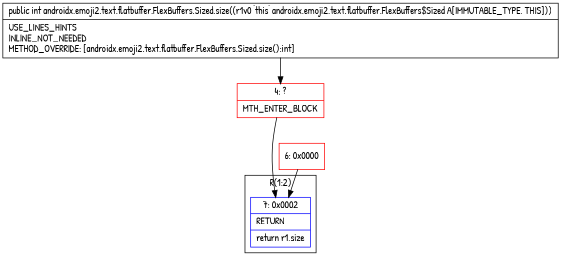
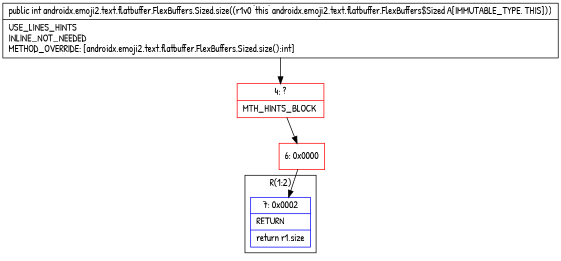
node "4: ?": text "MTH_ENTER_BLOCK" -> "MTH_HINTS_BLOCK"
edge "4: ?" -> "7: 0x0002": now "4: ?" -> "6: 0x0000"
